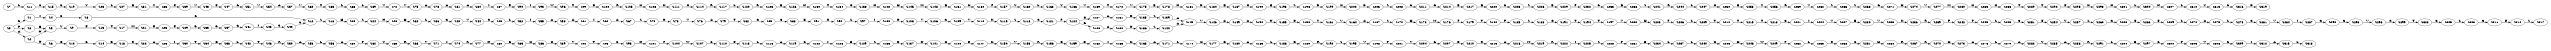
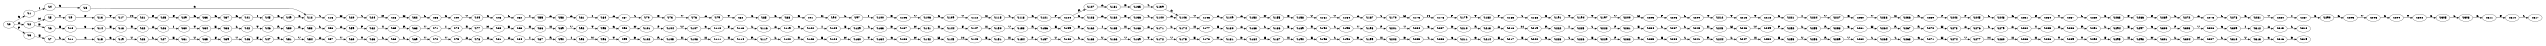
edge "S3" -> "S5": now "S3" -> "S7"
